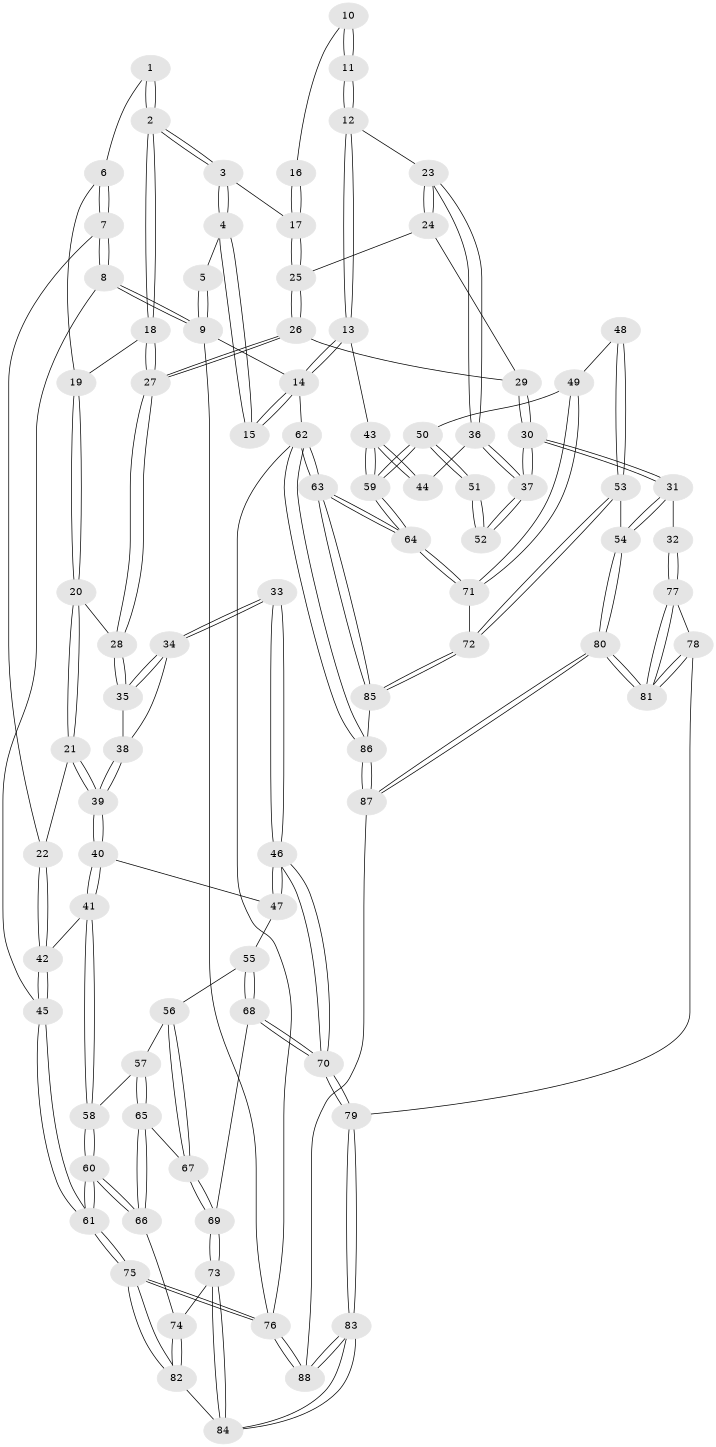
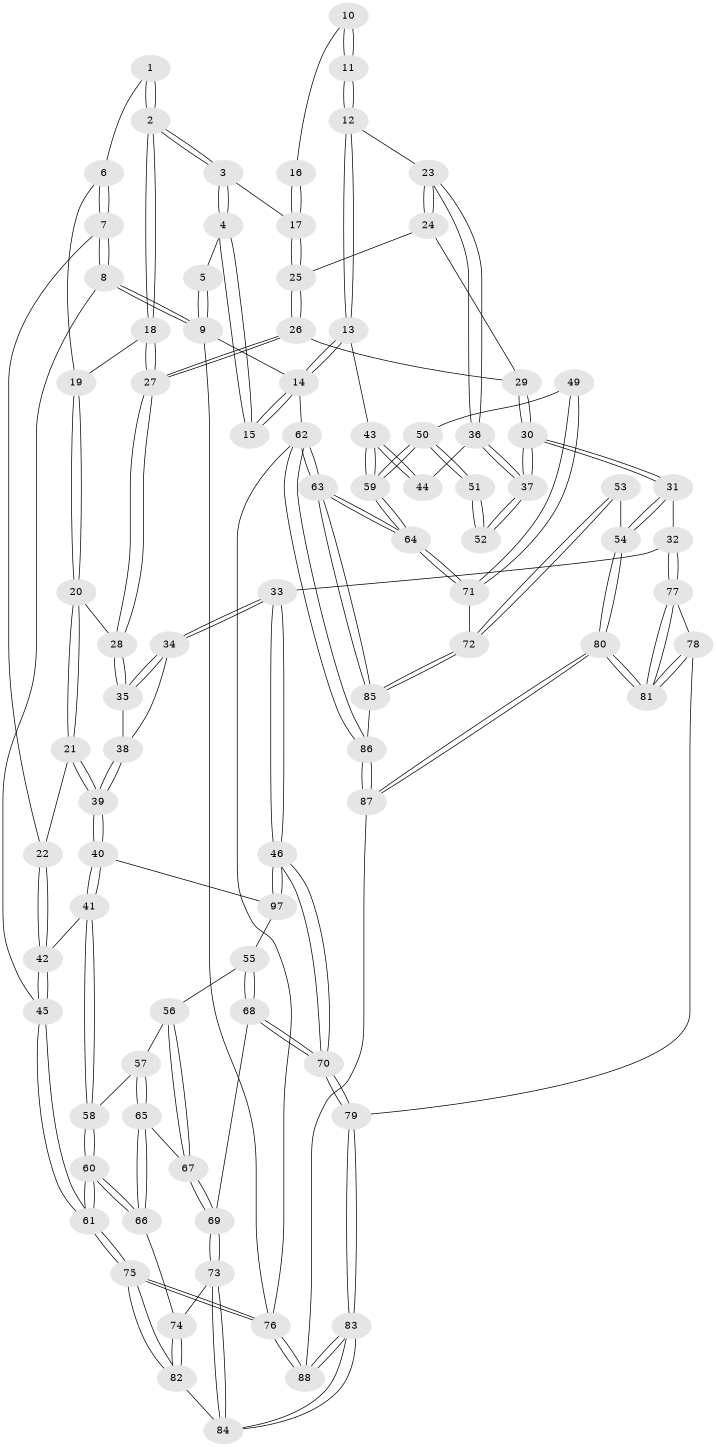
node "48": removed
edge "32" -- "33": added
node "47": label "47" -> "97"
